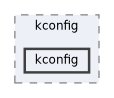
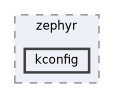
cluster "kconfig": label "kconfig" -> "zephyr"
